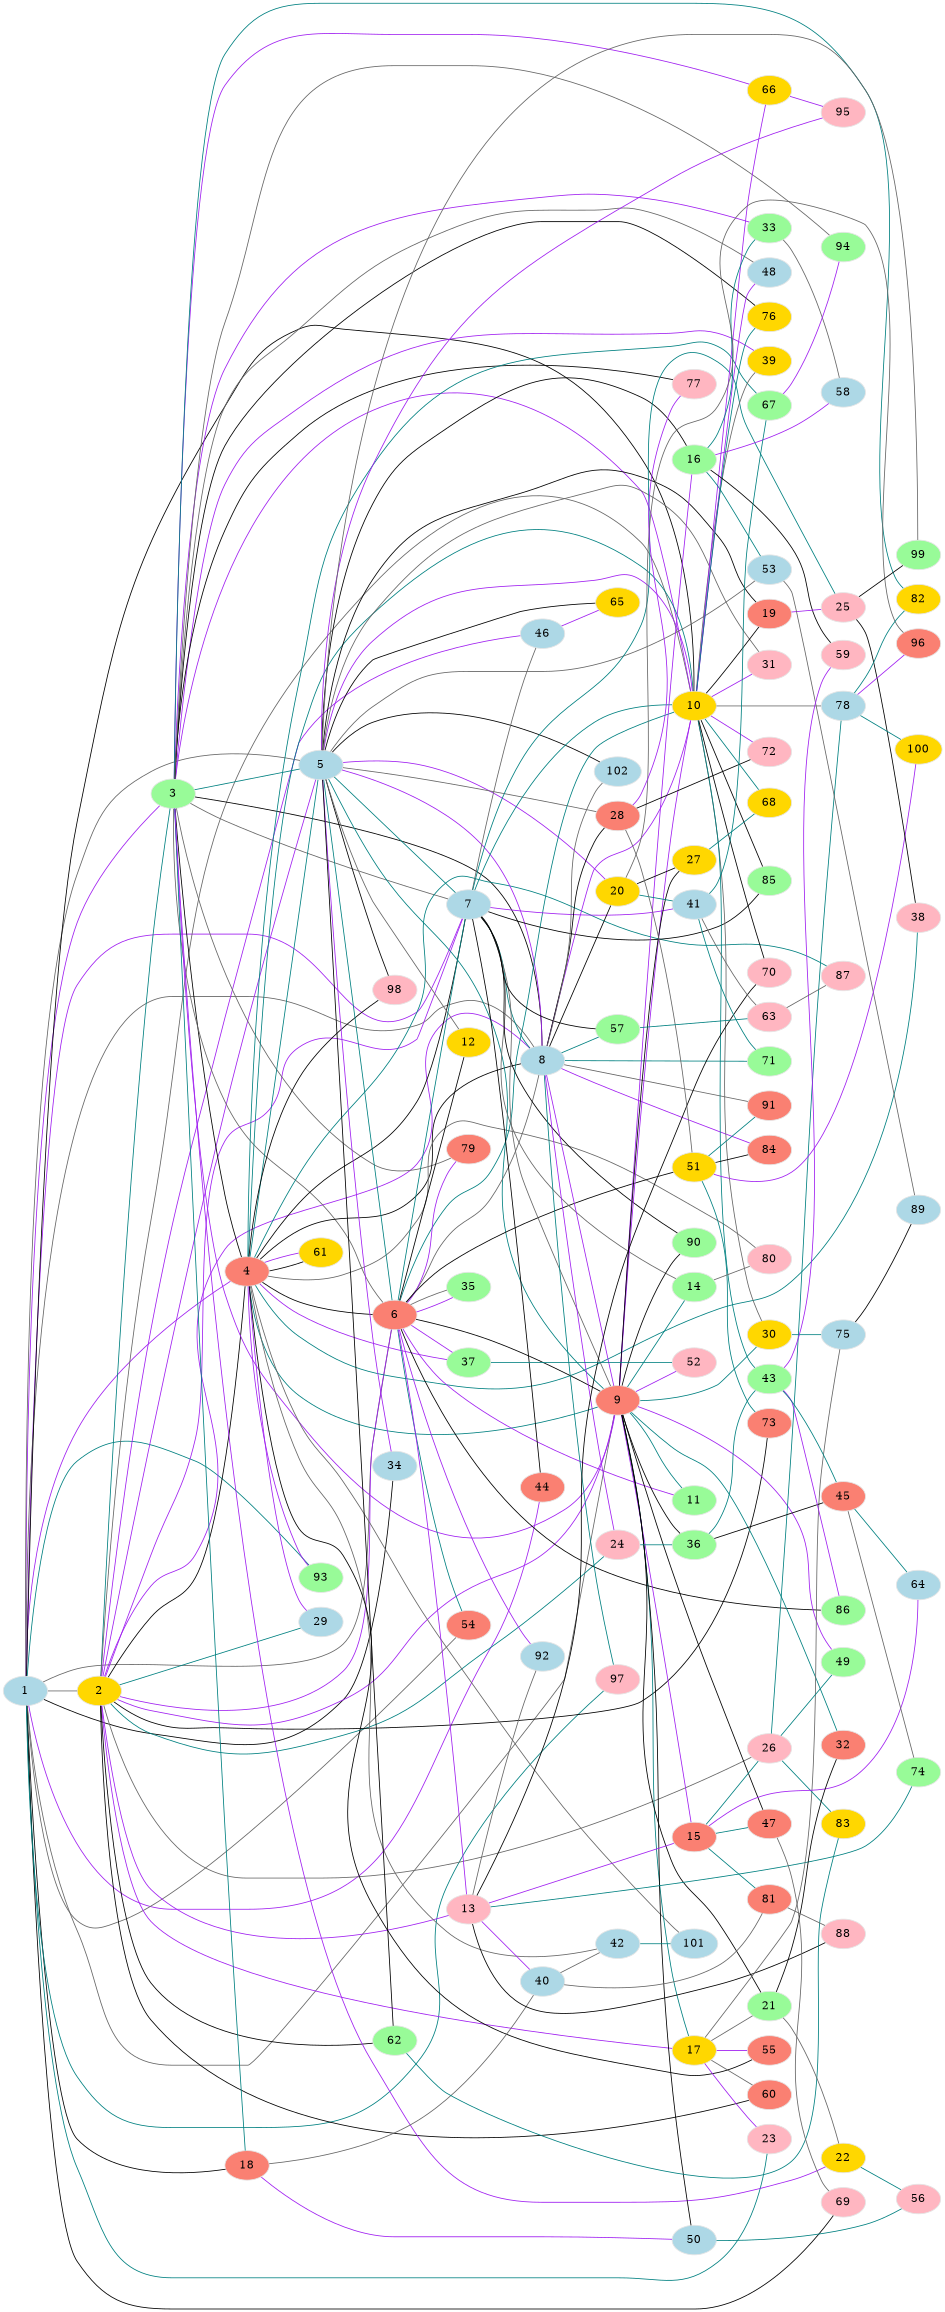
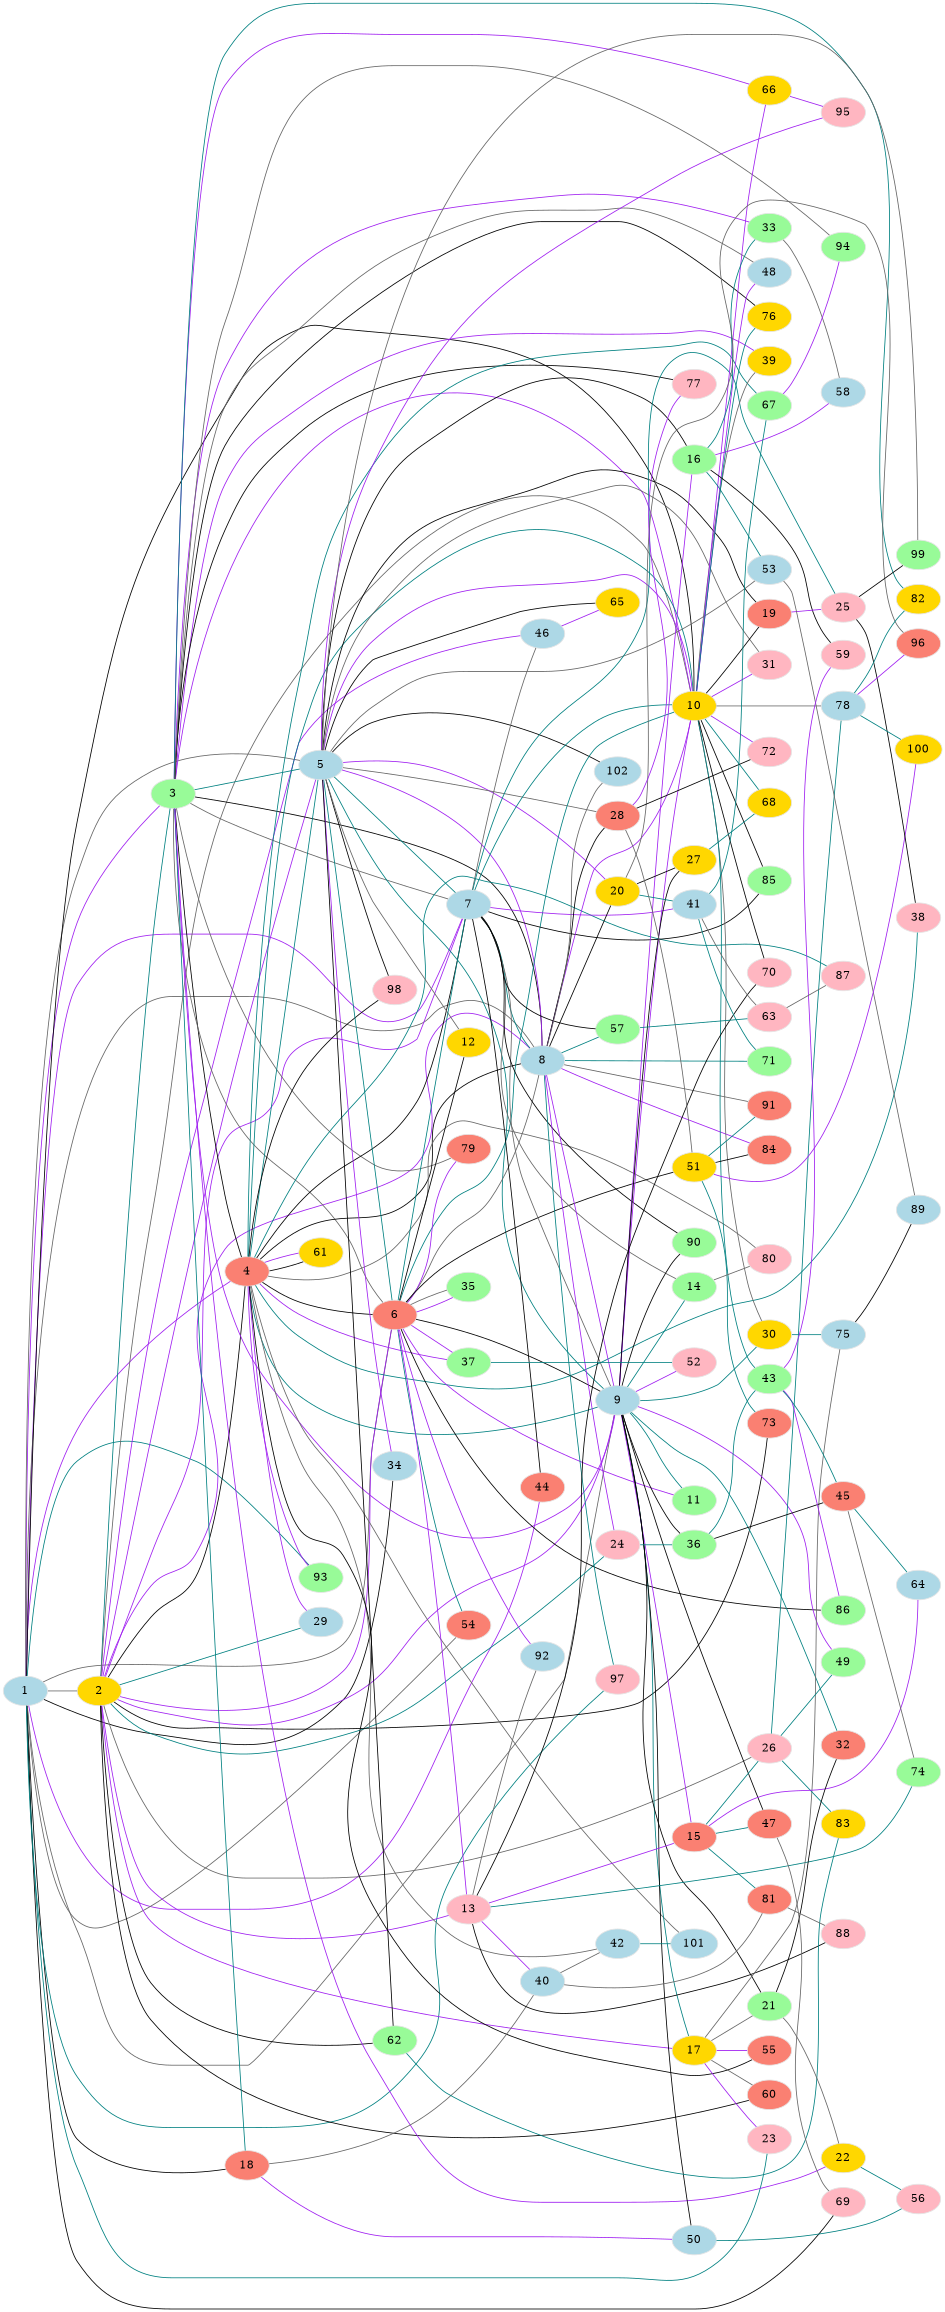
node "9": fillcolor salmon -> lightblue
